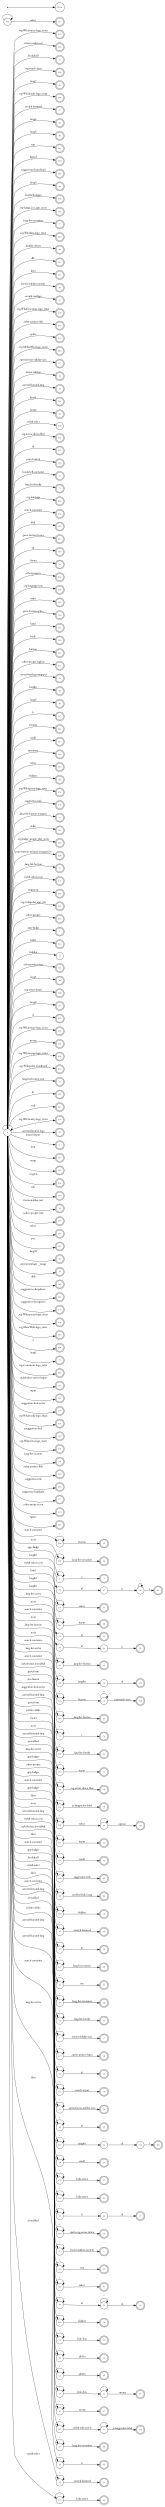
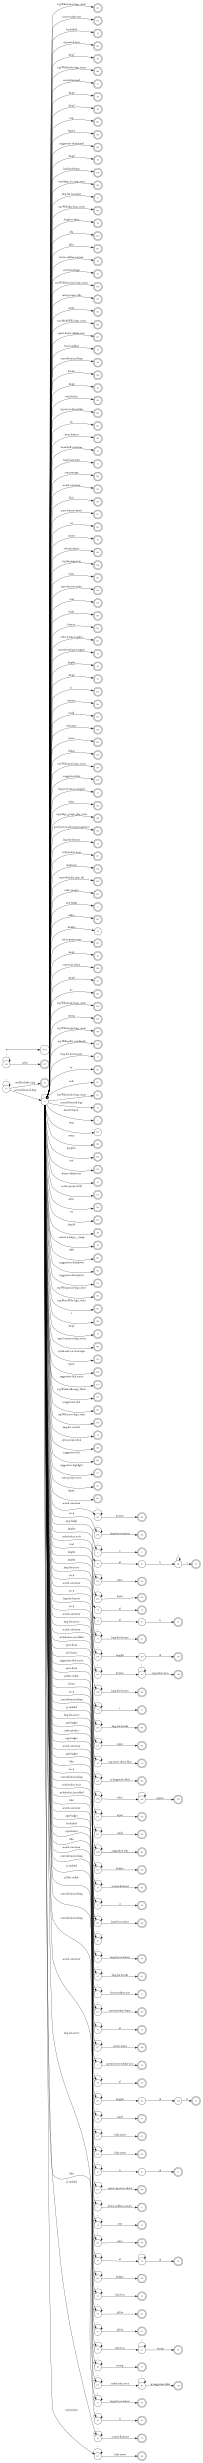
node "158": shape circle -> doublecircle
node "227": shape doublecircle -> circle
edge "0" -> "19": reversed
node "27": removed
